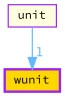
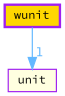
edge "unit" -> "wunit": reversed
